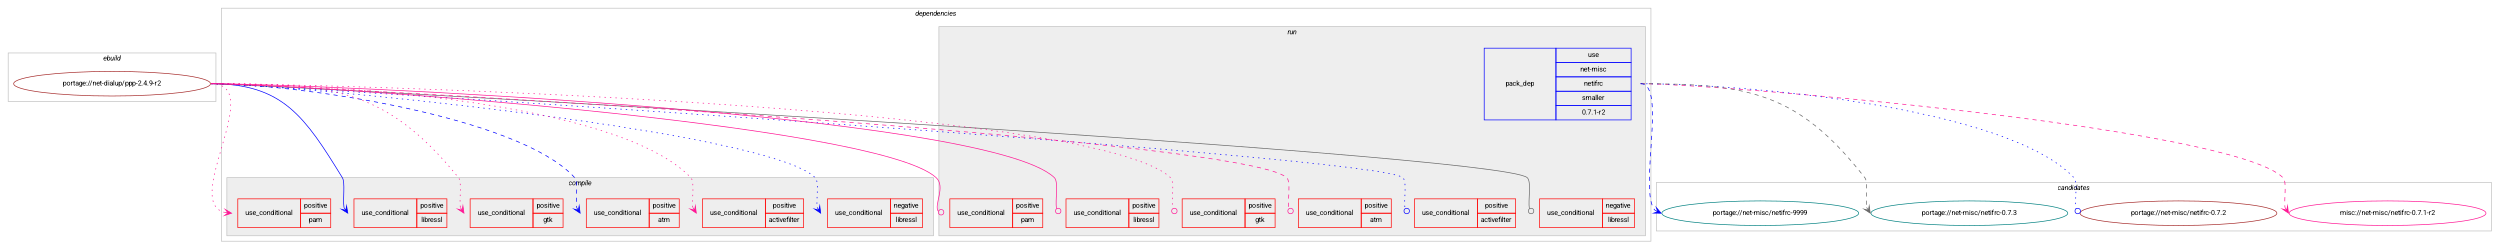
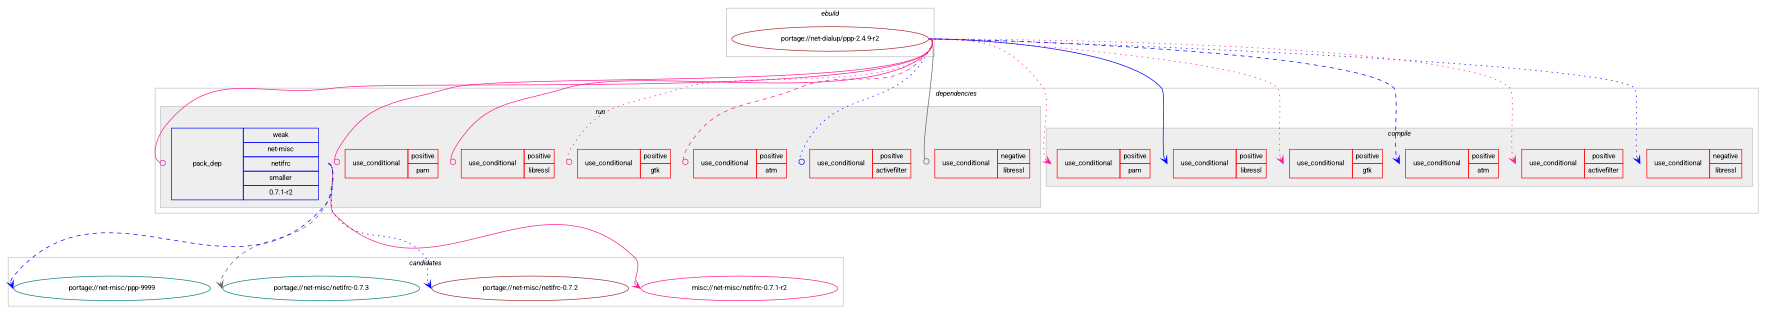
node "pack_dep": text "use" -> "weak"
edge "portage://net-dialup/ppp-2.4.9-r2" -> "pack_dep": added
edge "pack_dep" -> "portage://net-misc/netifrc-0.7.2": arrowhead odot -> vee
edge "pack_dep" -> "misc://net-misc/netifrc-0.7.1-r2": style dashed -> solid
node "portage://net-misc/netifrc-9999": label "portage://net-misc/netifrc-9999" -> "portage://net-misc/ppp-9999"
